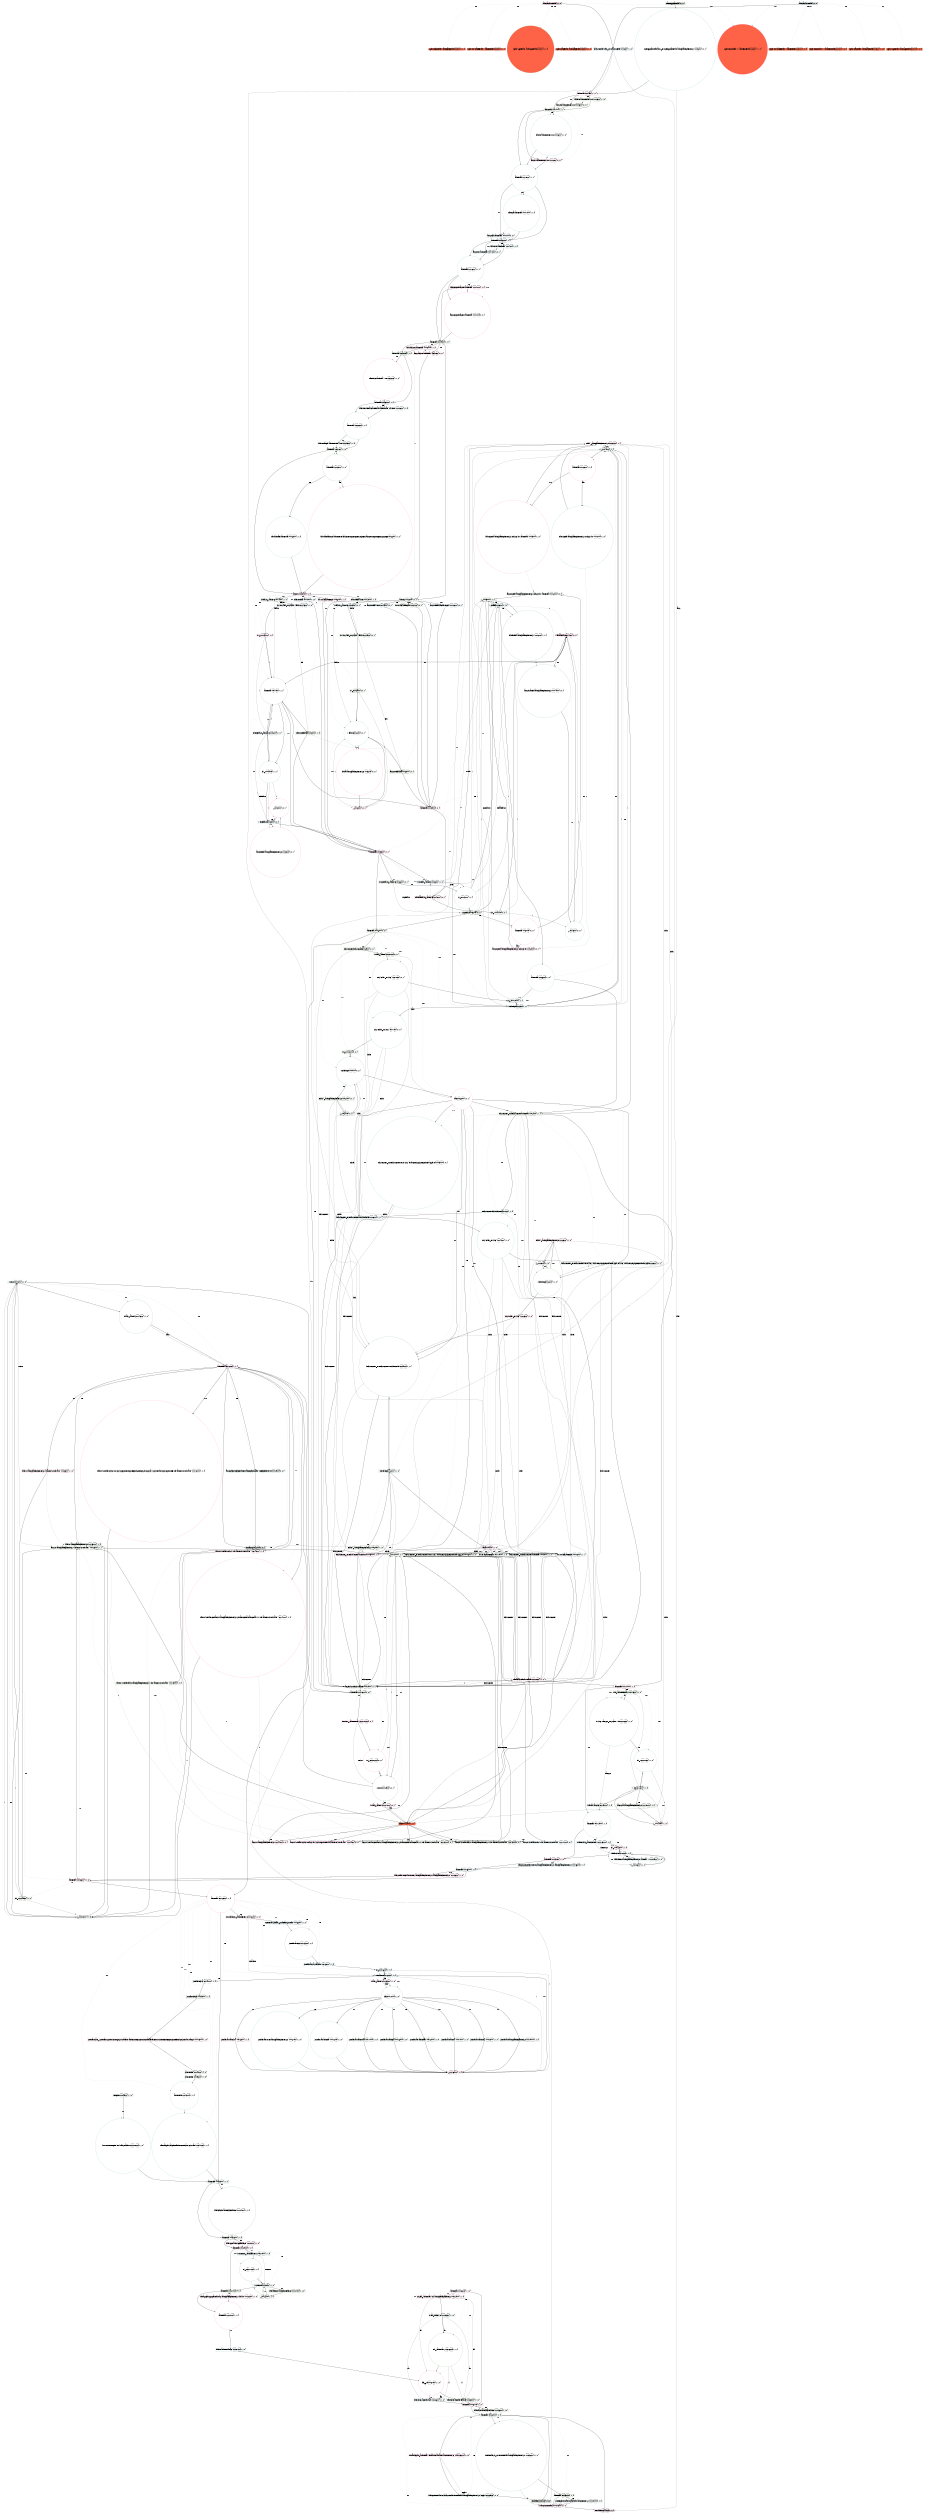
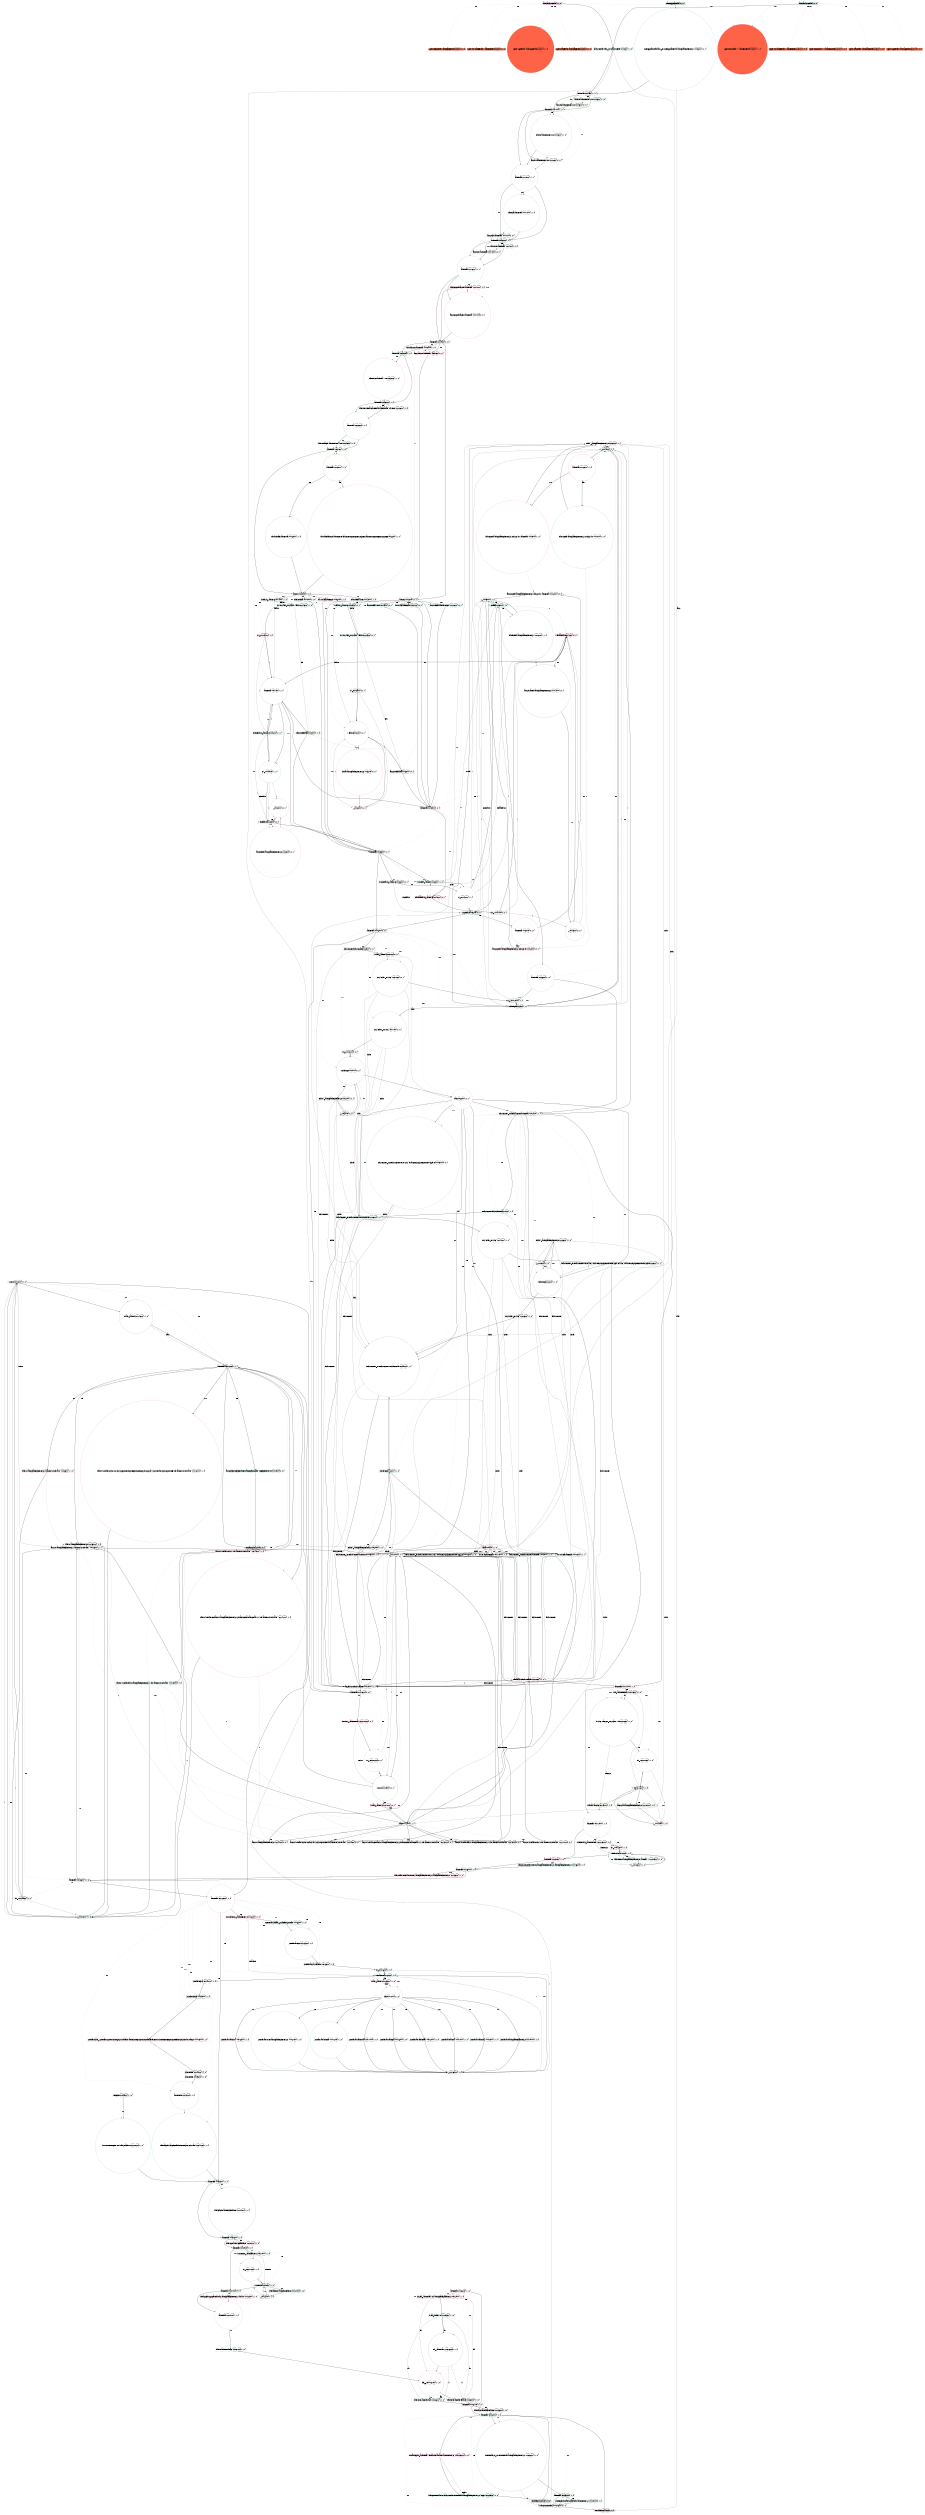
node "branch@@@112@@@['1', '1', '1']": fillcolor tomato -> white
